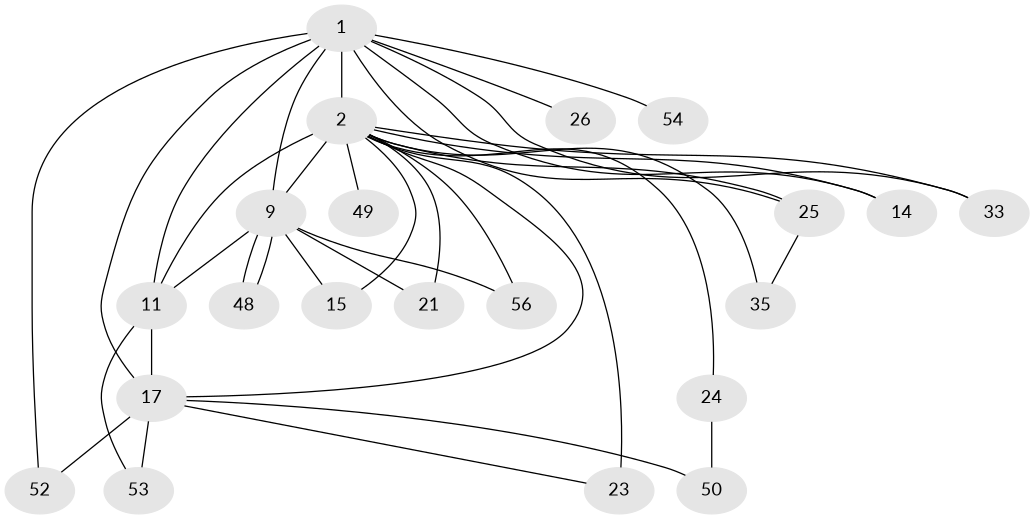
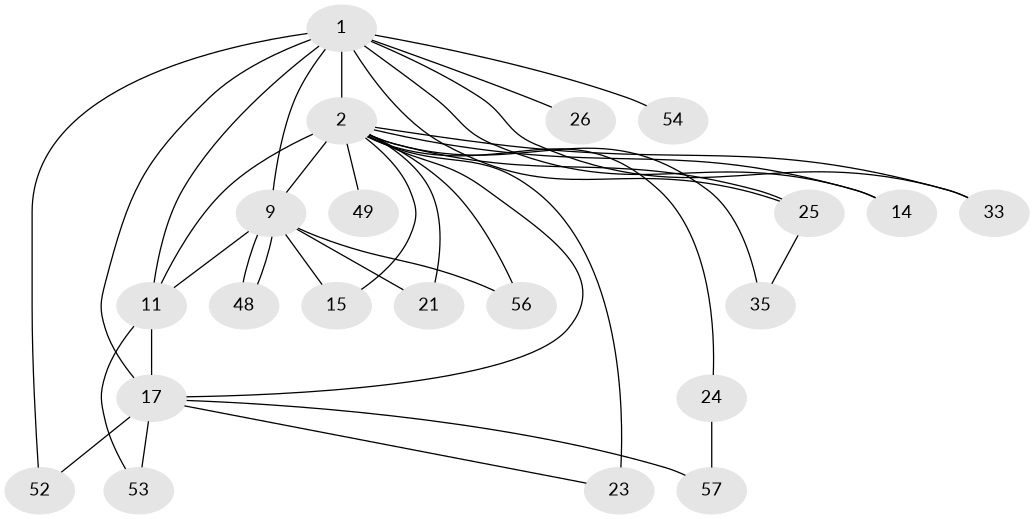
node "50": label "50" -> "57"
